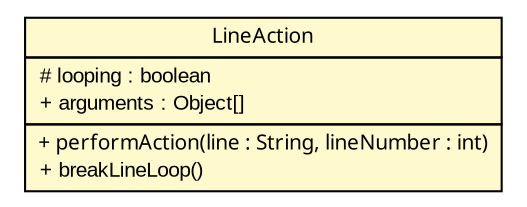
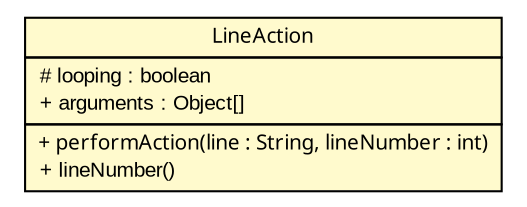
node "LineAction": text "+ breakLineLoop()" -> "+ lineNumber()"
